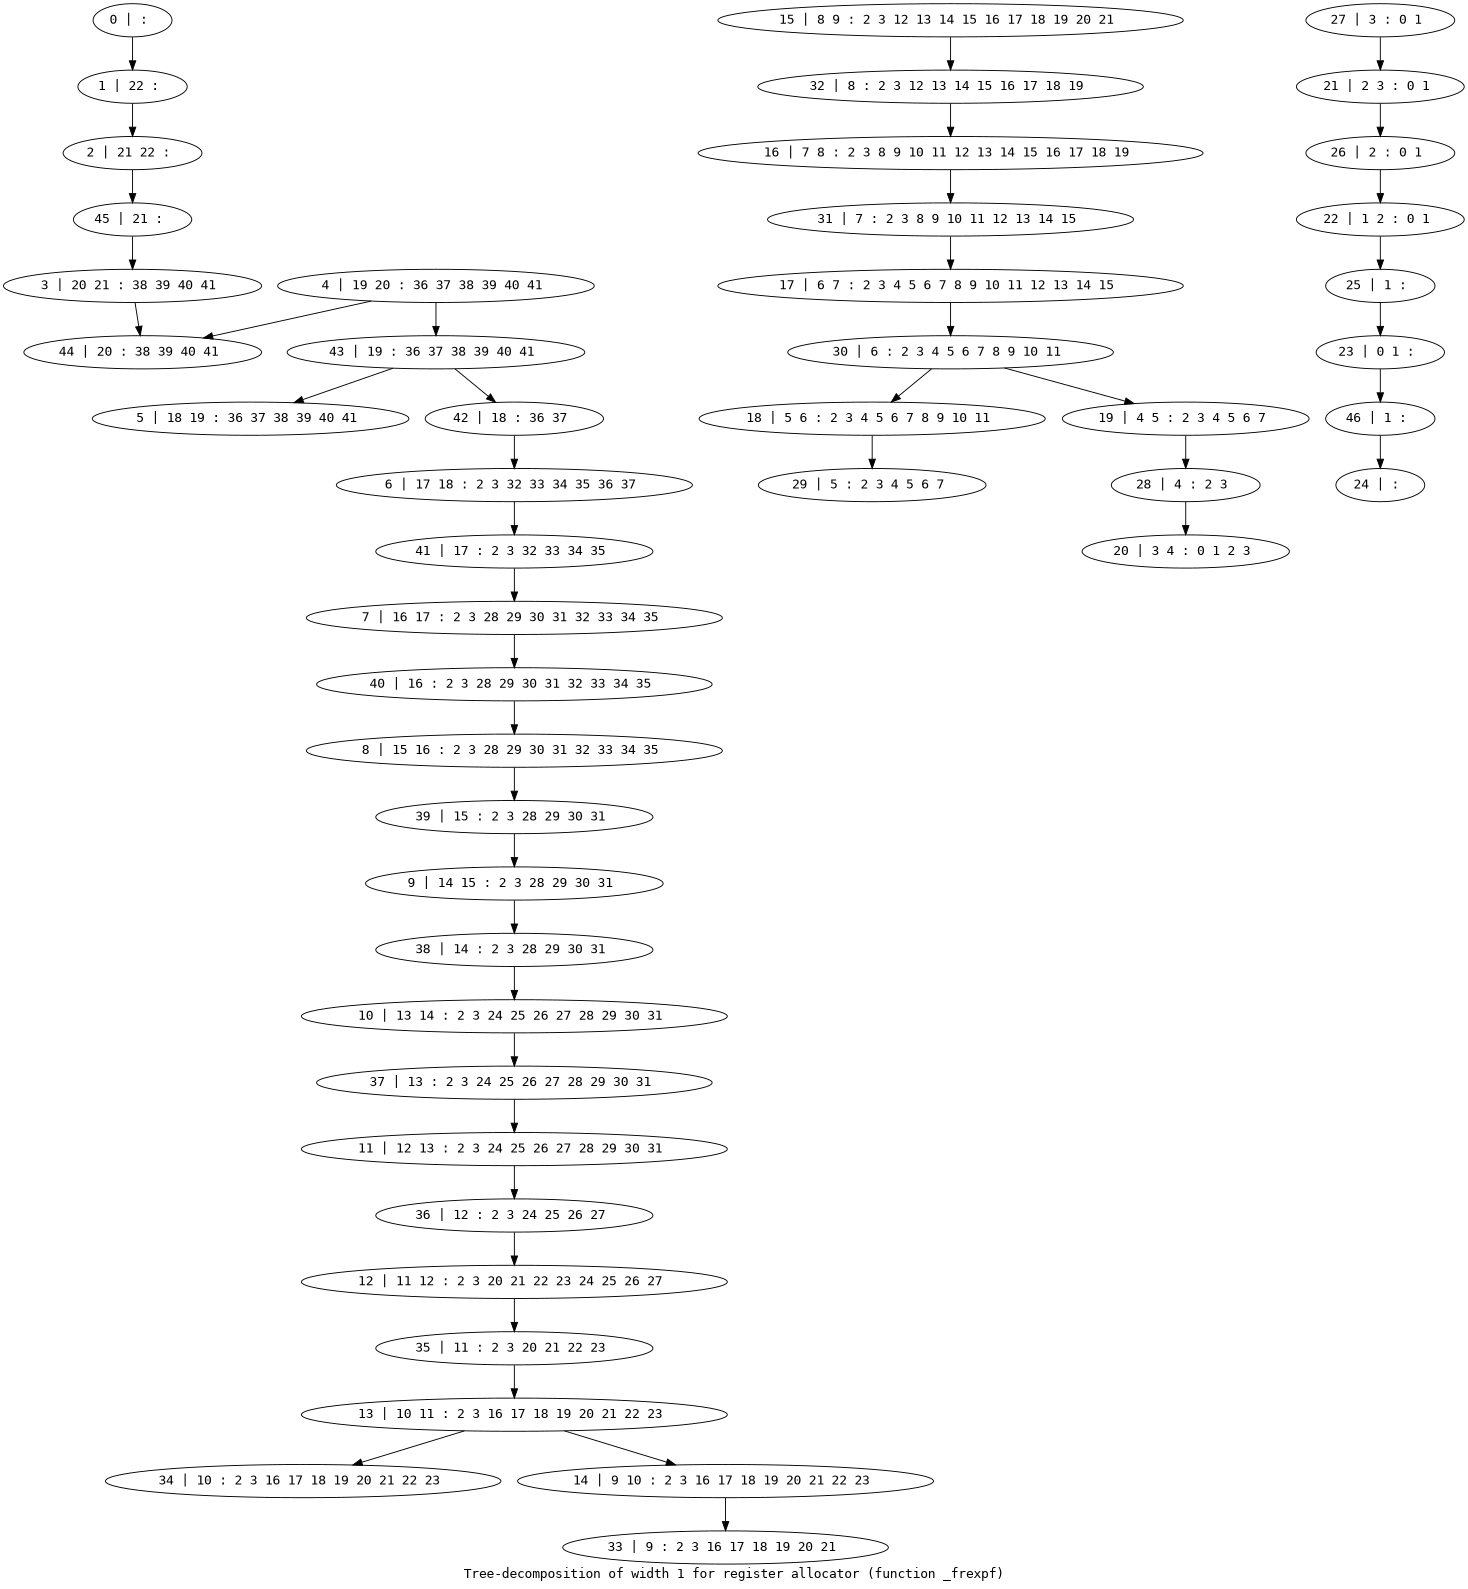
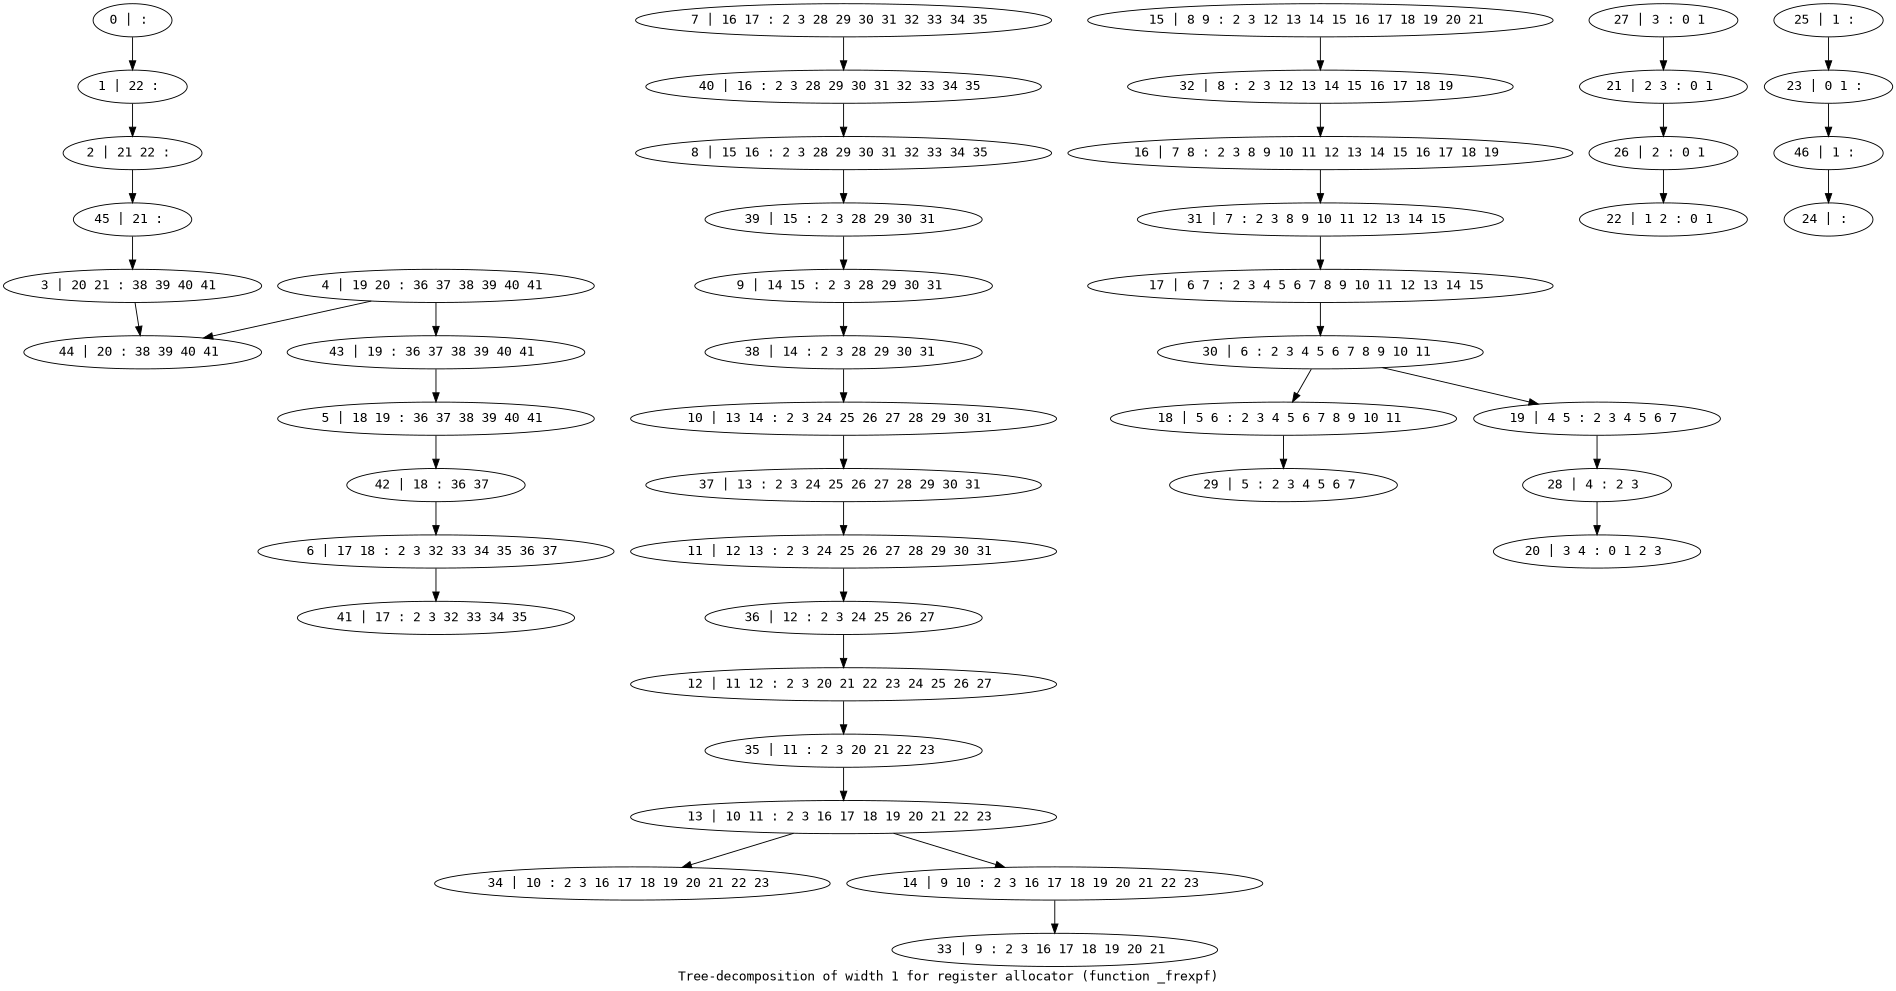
edge "22 | 1 2 : 0 1" -> "25 | 1 :": removed
edge "43 | 19 : 36 37 38 39 40 41" -> "42 | 18 : 36 37": now "5 | 18 19 : 36 37 38 39 40 41" -> "42 | 18 : 36 37"
edge "41 | 17 : 2 3 32 33 34 35" -> "7 | 16 17 : 2 3 28 29 30 31 32 33 34 35": removed
